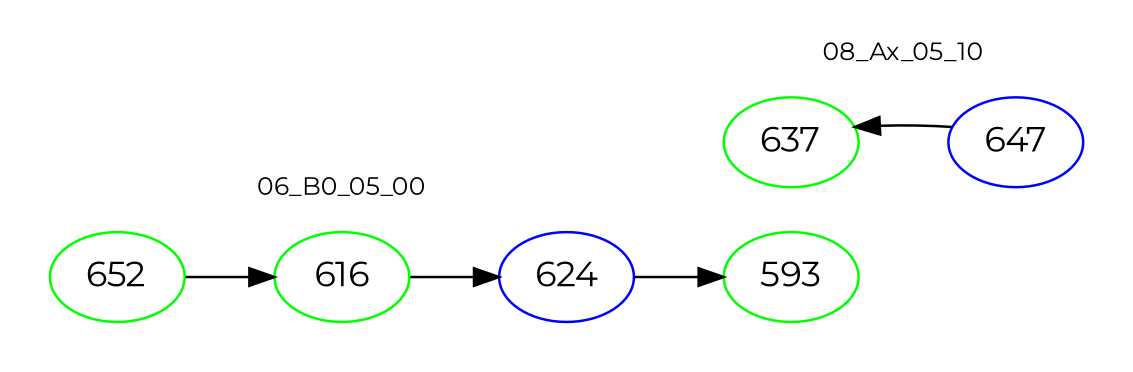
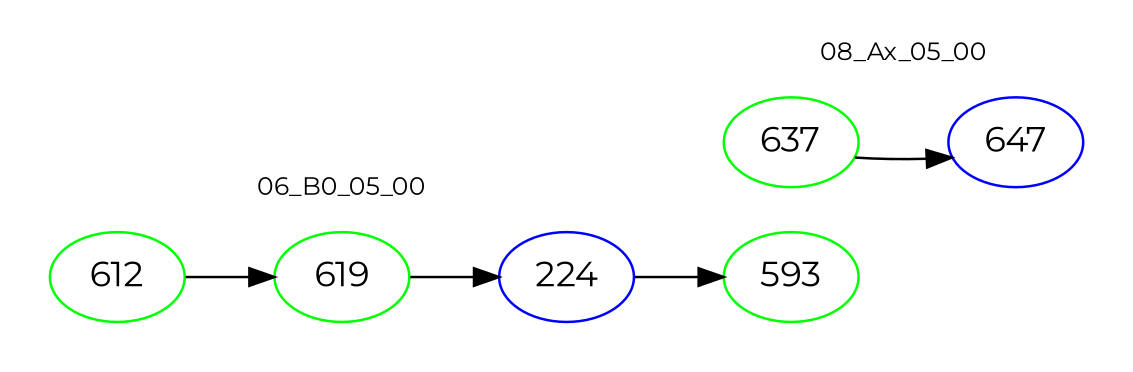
cluster "08_Ax_05_10": label "08_Ax_05_10" -> "08_Ax_05_00"
edge "647" -> "637": reversed
node "652": label "652" -> "612"
node "616": label "616" -> "619"
node "624": label "624" -> "224"
